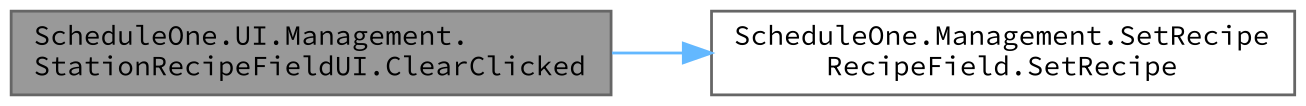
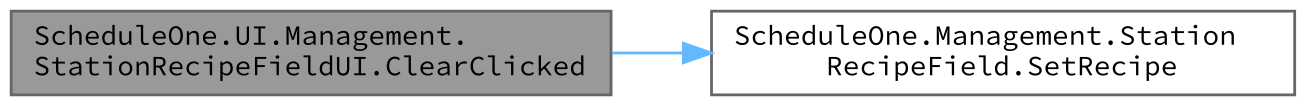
node "ScheduleOne.Management.SetRecipe RecipeField.SetRecipe": label "ScheduleOne.Management.SetRecipe RecipeField.SetRecipe" -> "ScheduleOne.Management.Station RecipeField.SetRecipe"
